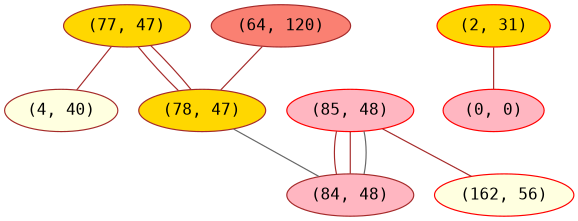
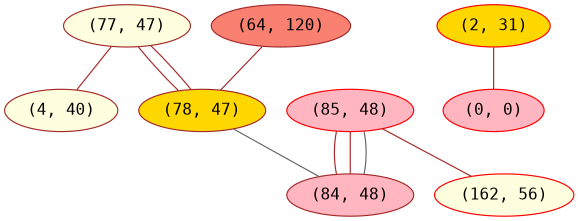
node "(77, 47)": fillcolor gold -> lightyellow
